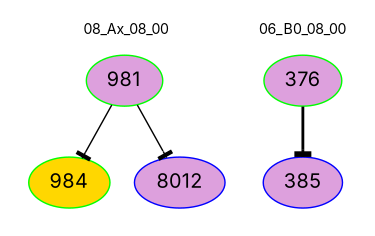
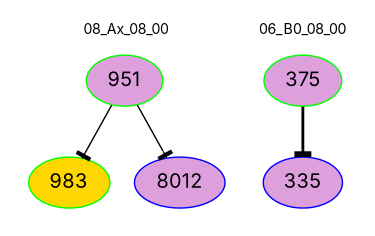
node "981": label "981" -> "951"
node "376": label "376" -> "375"
node "984": label "984" -> "983"
node "385": label "385" -> "335"
